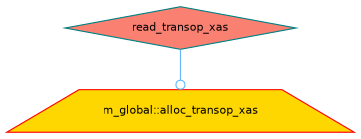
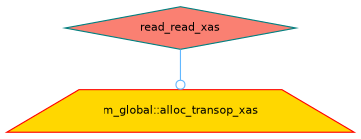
node "read_transop_xas": label "read_transop_xas" -> "read_read_xas"
